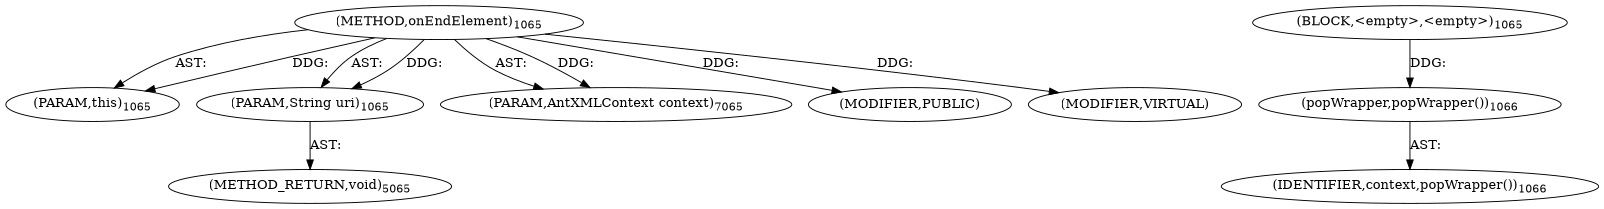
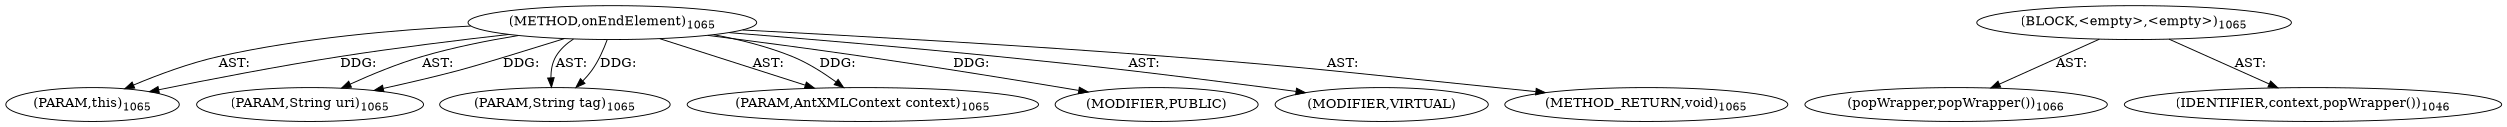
edge "(METHOD,onEndElement)" -> "(MODIFIER,VIRTUAL)": label "DDG: " -> "AST: "
edge "(BLOCK,<empty>,<empty>)" -> "(popWrapper,popWrapper())": label "DDG: " -> "AST: "
node "(PARAM,AntXMLContext context)": text "7065" -> "1065"
node "(PARAM,String tag)": added
edge "(PARAM,String uri)" -> "(METHOD_RETURN,void)": now "(METHOD,onEndElement)" -> "(METHOD_RETURN,void)"
edge "(popWrapper,popWrapper())" -> "(IDENTIFIER,context,popWrapper())": now "(BLOCK,<empty>,<empty>)" -> "(IDENTIFIER,context,popWrapper())"
node "(METHOD_RETURN,void)": text "5065" -> "1065"
node "(IDENTIFIER,context,popWrapper())": text "1066" -> "1046"
